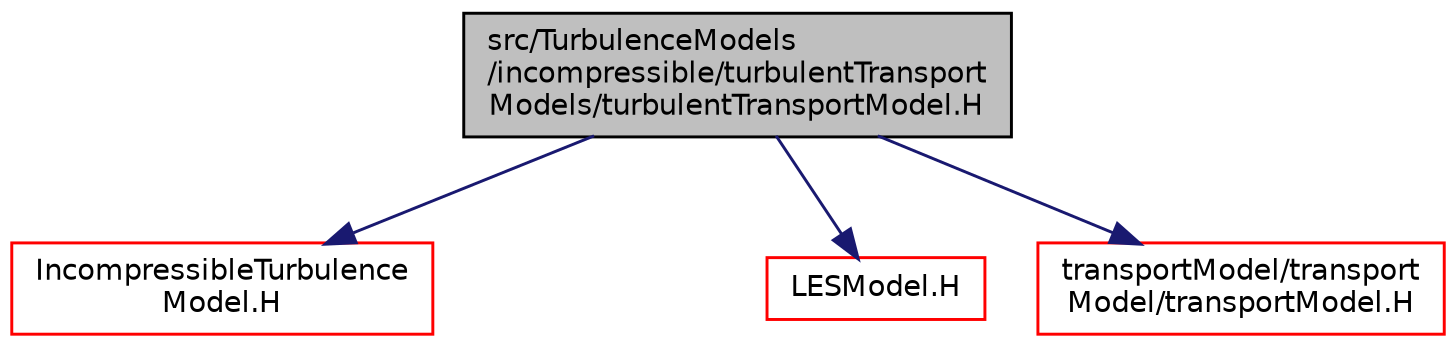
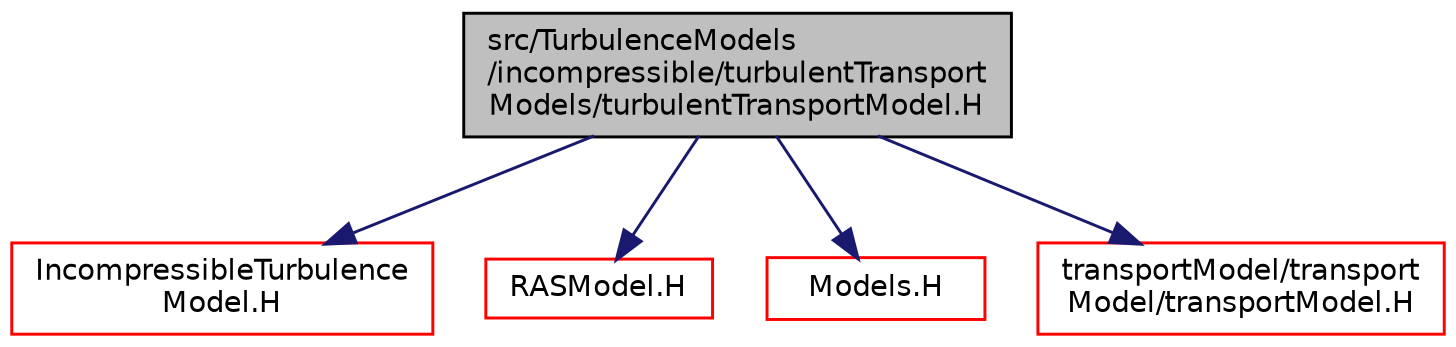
node "RASModel.H": added
node "LESModel.H": label "LESModel.H" -> "Models.H"
